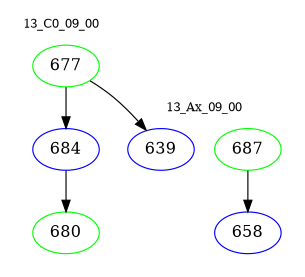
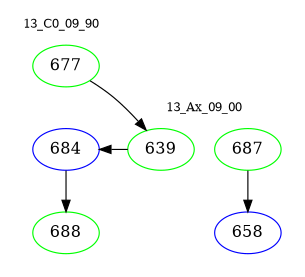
cluster "13_C0_09_00": label "13_C0_09_00" -> "13_C0_09_90"
edge "677" -> "684": now "639" -> "684"
node "639": color blue -> green
node "680": label "680" -> "688"
